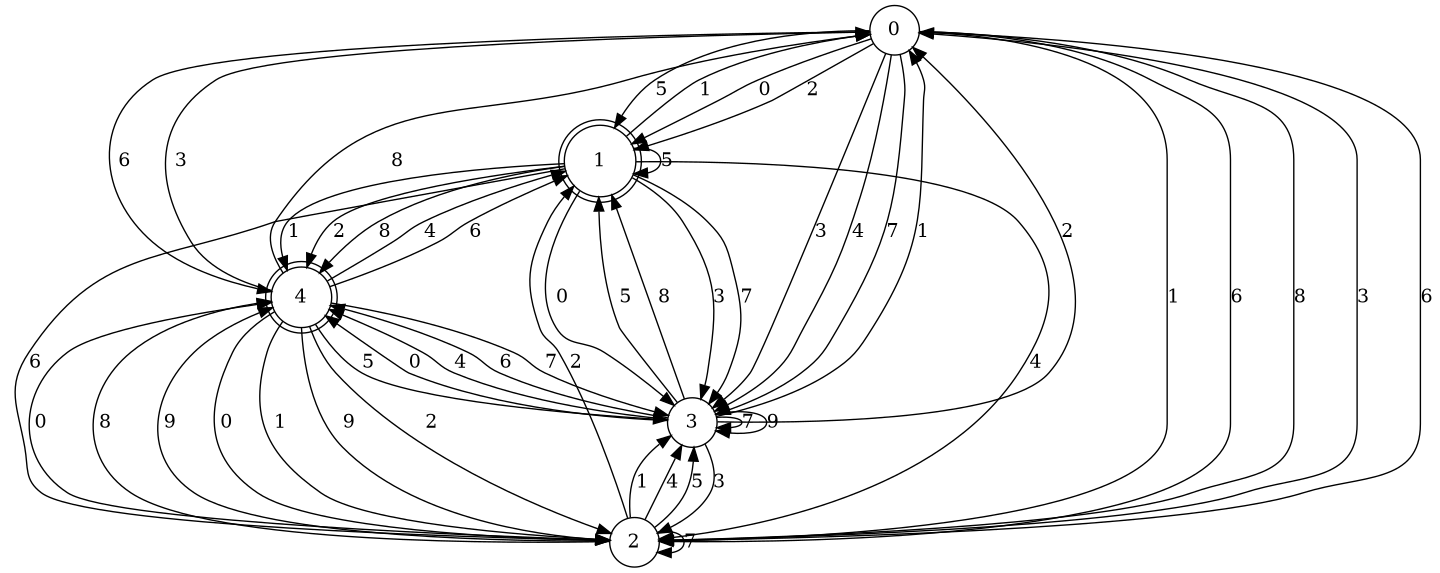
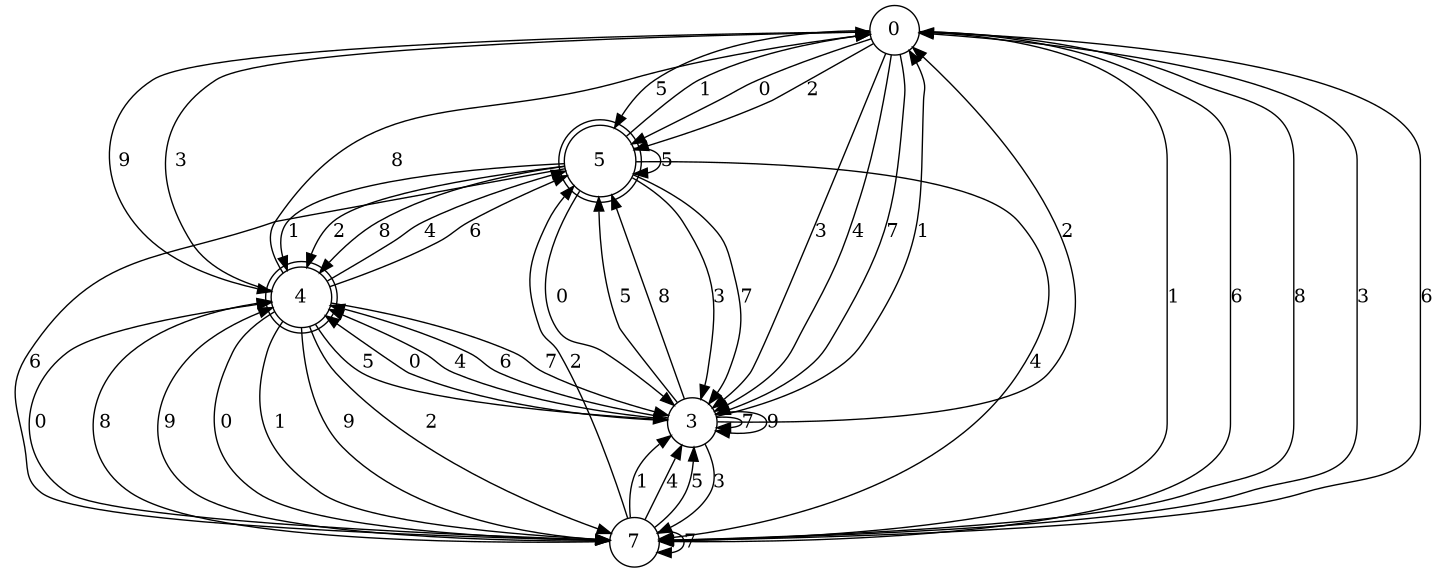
edge "0" -> "4": label "6" -> "9"
node "1": label "1" -> "5"
node "2": label "2" -> "7"
